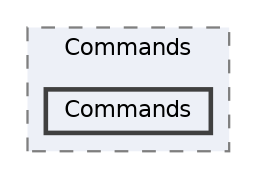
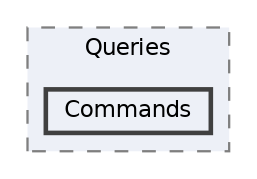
cluster "Commands": label "Commands" -> "Queries"
